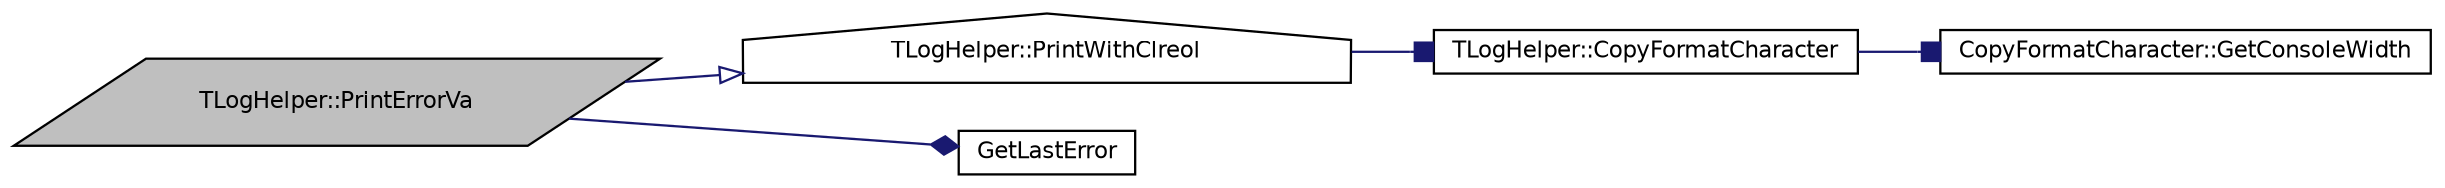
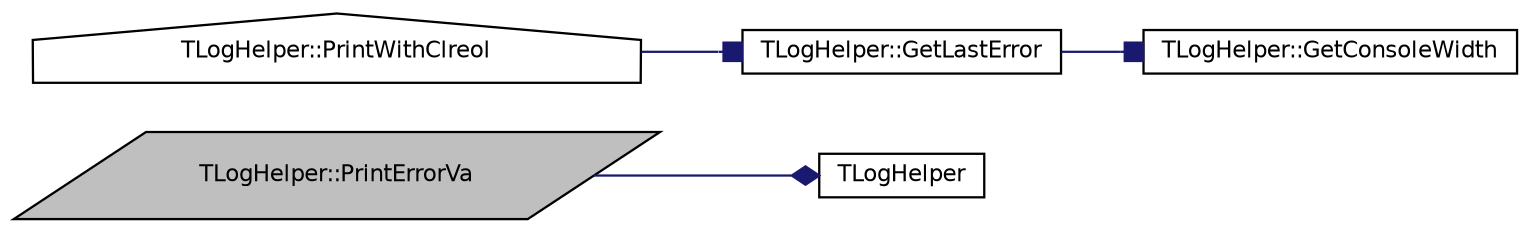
node "TLogHelper::CopyFormatCharacter": label "TLogHelper::CopyFormatCharacter" -> "TLogHelper::GetLastError"
node "CopyFormatCharacter::GetConsoleWidth": label "CopyFormatCharacter::GetConsoleWidth" -> "TLogHelper::GetConsoleWidth"
edge "TLogHelper::PrintErrorVa" -> "TLogHelper::PrintWithClreol": removed
node "GetLastError": label "GetLastError" -> "TLogHelper"
